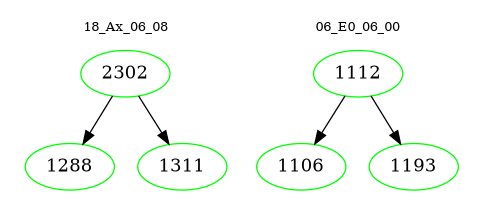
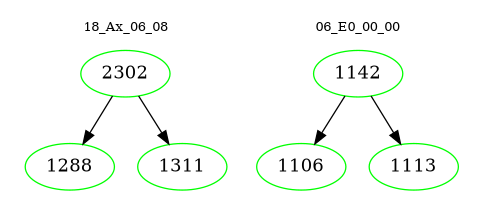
cluster "06_E0_06_00": label "06_E0_06_00" -> "06_E0_00_00"
node "1112": label "1112" -> "1142"
node "1193": label "1193" -> "1113"
